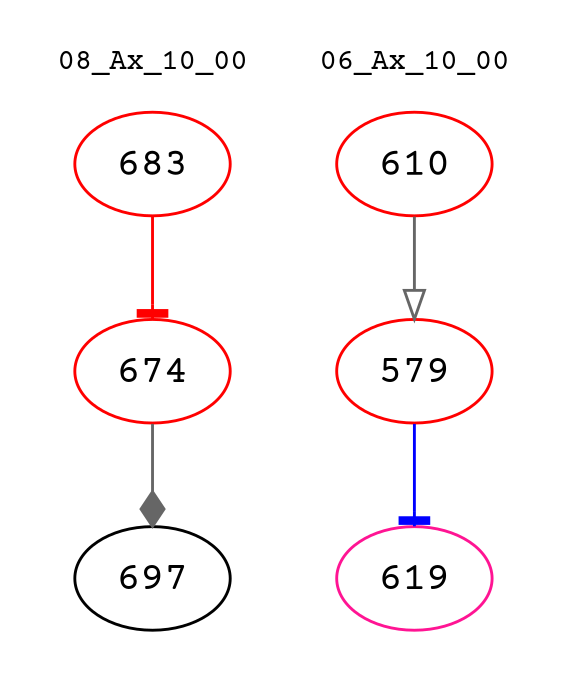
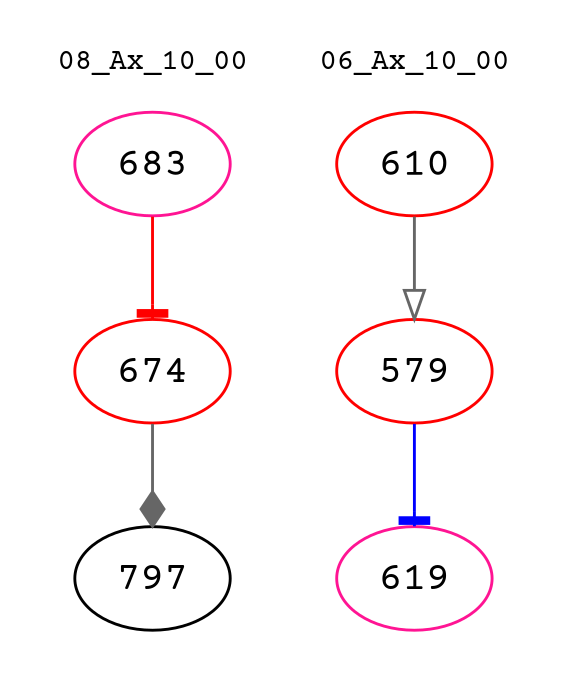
node "683": color red -> deeppink
node "697": label "697" -> "797"
